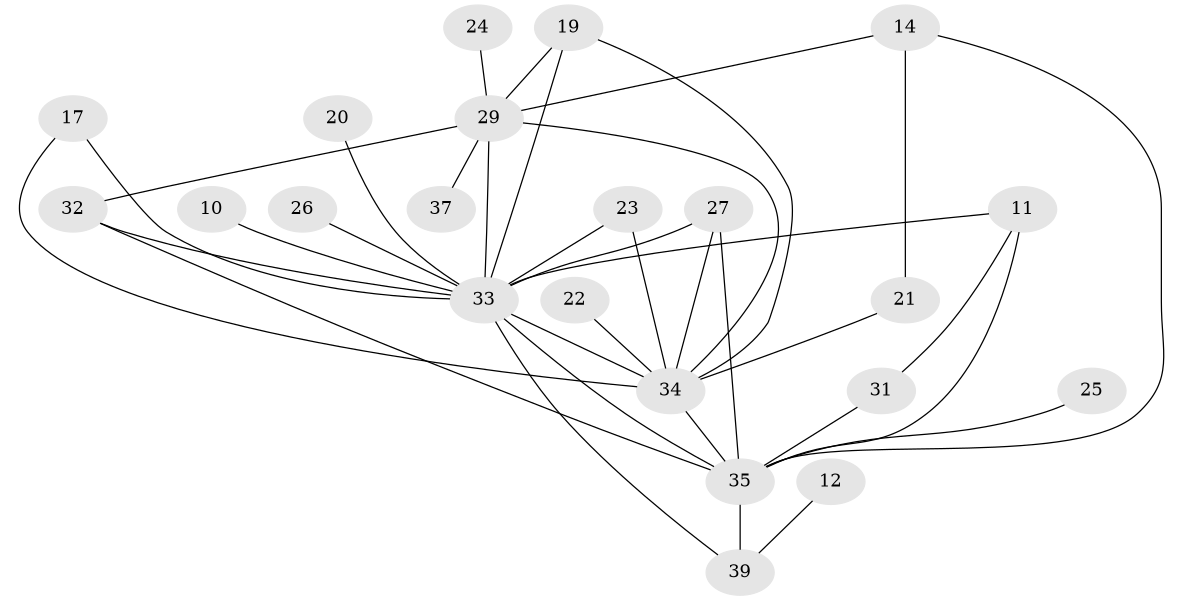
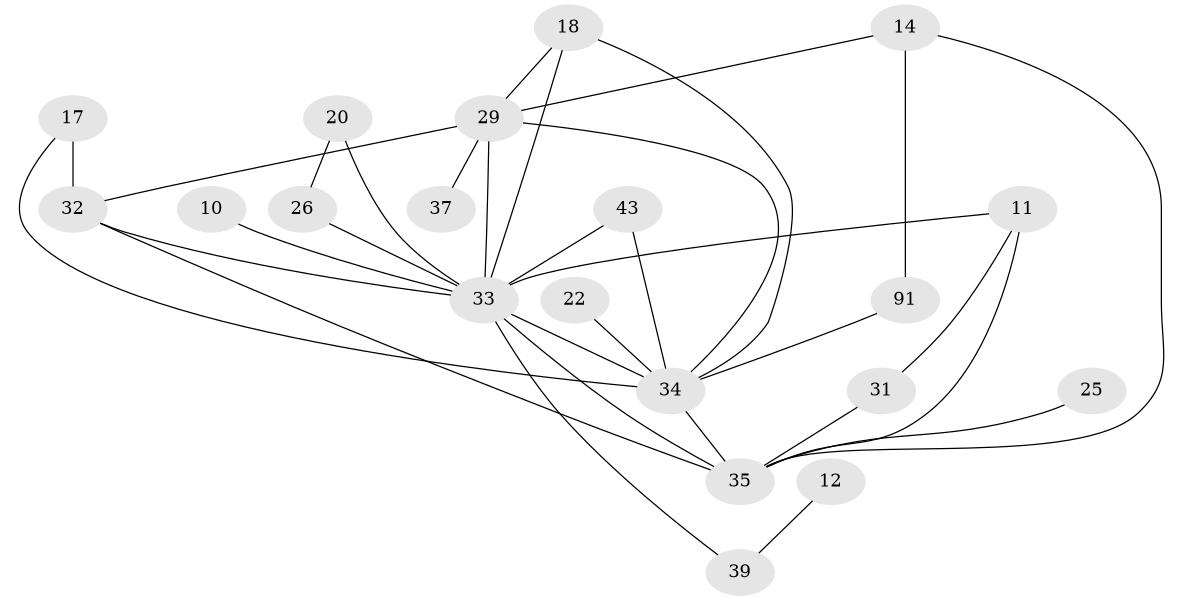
node "24": removed
node "19": label "19" -> "18"
edge "20" -- "26": added
node "23": label "23" -> "43"
node "27": removed
edge "17" -- "33": now "17" -- "32"
node "21": label "21" -> "91"
edge "35" -- "39": removed
